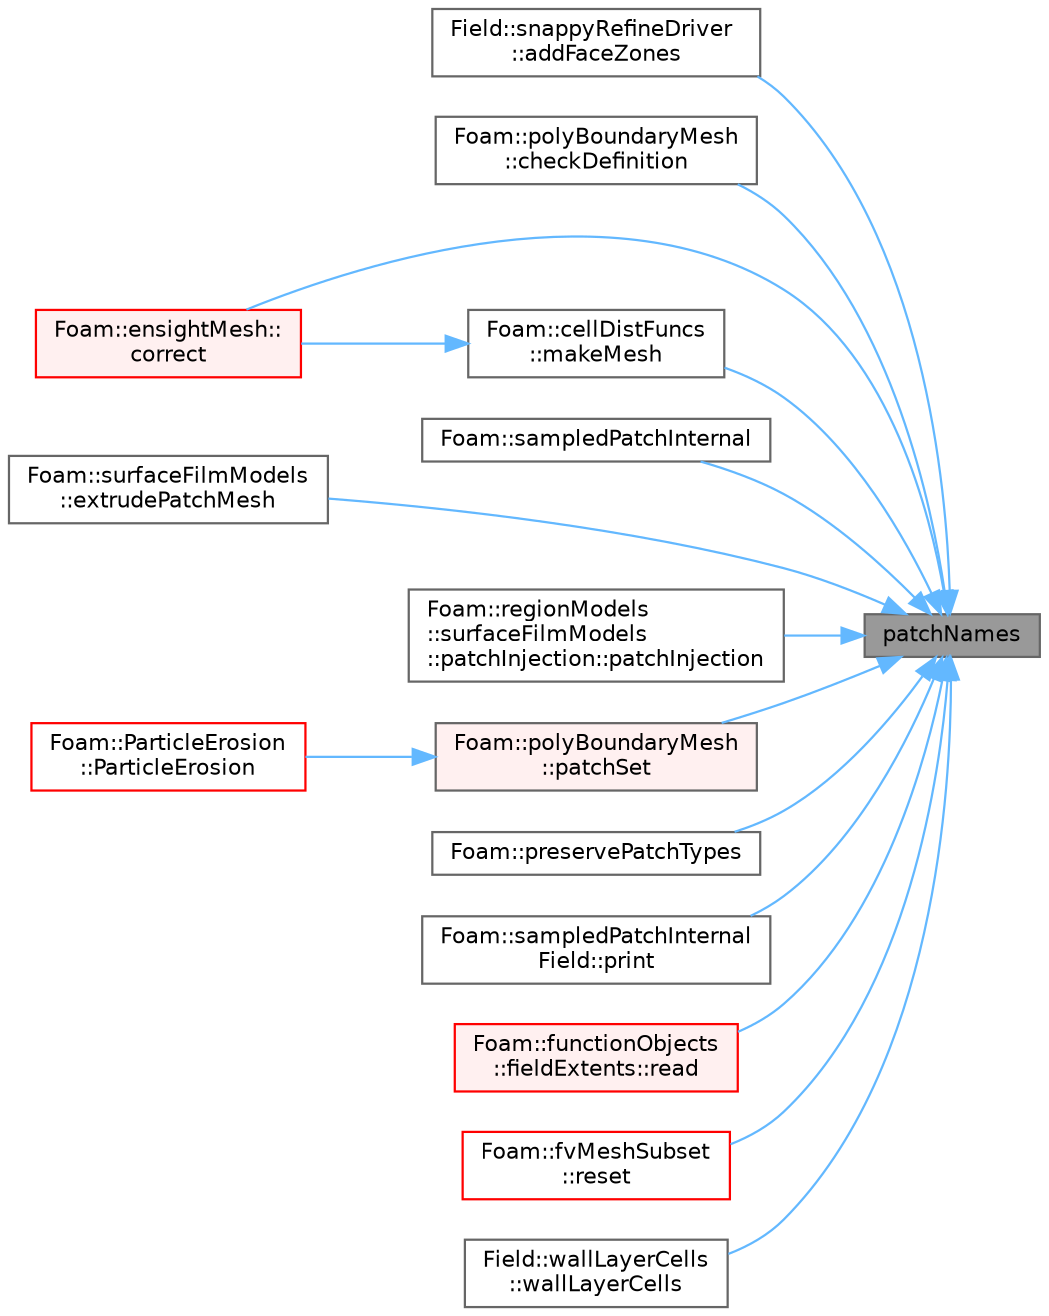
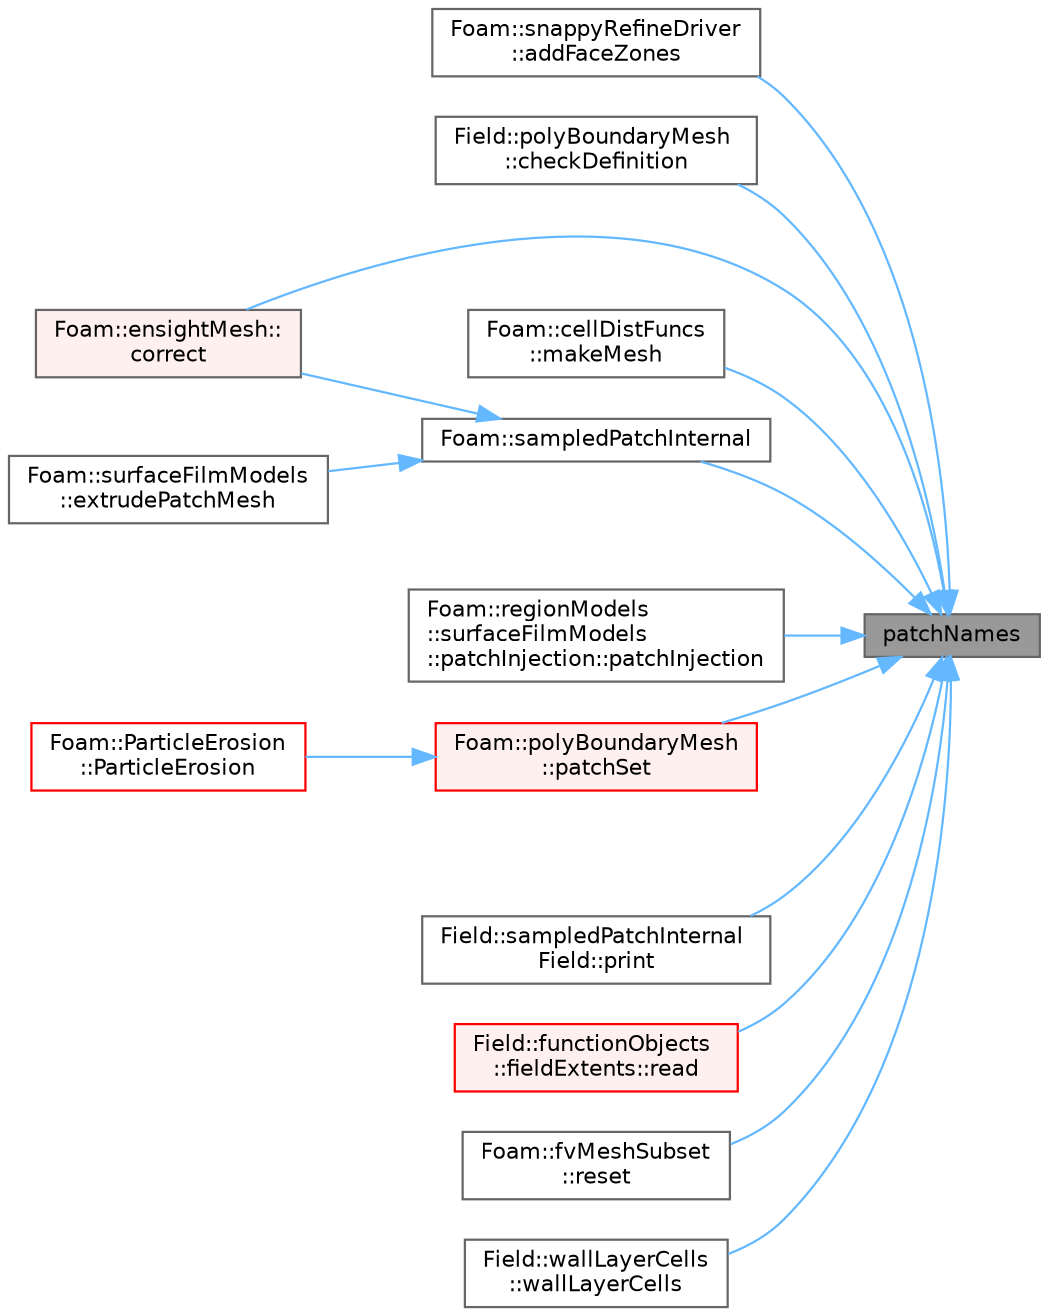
node "Field::snappyRefineDriver ::addFaceZones": label "Field::snappyRefineDriver ::addFaceZones" -> "Foam::snappyRefineDriver ::addFaceZones"
node "Foam::polyBoundaryMesh ::checkDefinition": label "Foam::polyBoundaryMesh ::checkDefinition" -> "Field::polyBoundaryMesh ::checkDefinition"
node "Foam::ensightMesh:: correct": color red -> grey40
edge "Foam::ensightMesh:: correct" -> "Foam::cellDistFuncs ::makeMesh": now "Foam::ensightMesh:: correct" -> "Foam::sampledPatchInternal"
edge "Foam::surfaceFilmModels ::extrudePatchMesh" -> "patchNames": now "Foam::surfaceFilmModels ::extrudePatchMesh" -> "Foam::sampledPatchInternal"
node "Foam::polyBoundaryMesh ::patchSet": color grey40 -> red
node "Foam::preservePatchTypes": removed
node "Foam::sampledPatchInternal Field::print": label "Foam::sampledPatchInternal Field::print" -> "Field::sampledPatchInternal Field::print"
node "Foam::functionObjects ::fieldExtents::read": label "Foam::functionObjects ::fieldExtents::read" -> "Field::functionObjects ::fieldExtents::read"
node "Foam::fvMeshSubset ::reset": color red -> grey40
